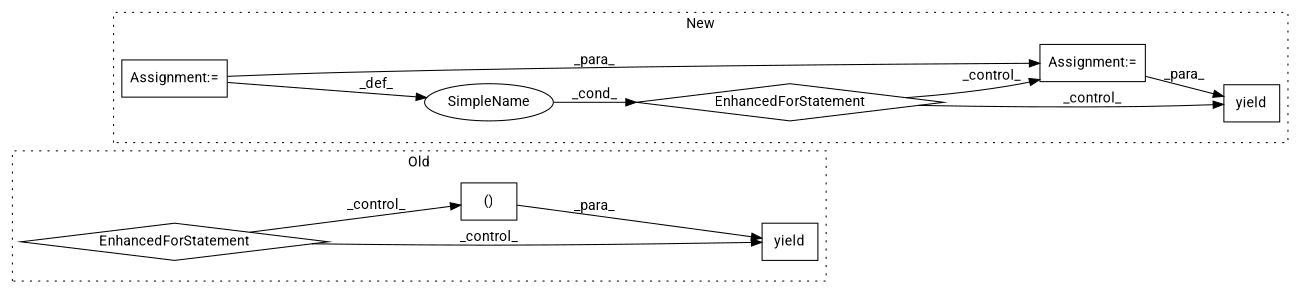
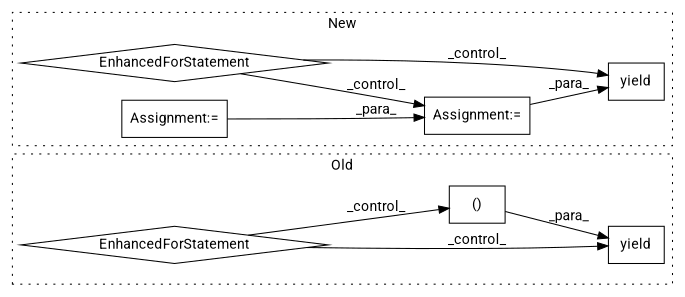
node "SimpleName": removed
